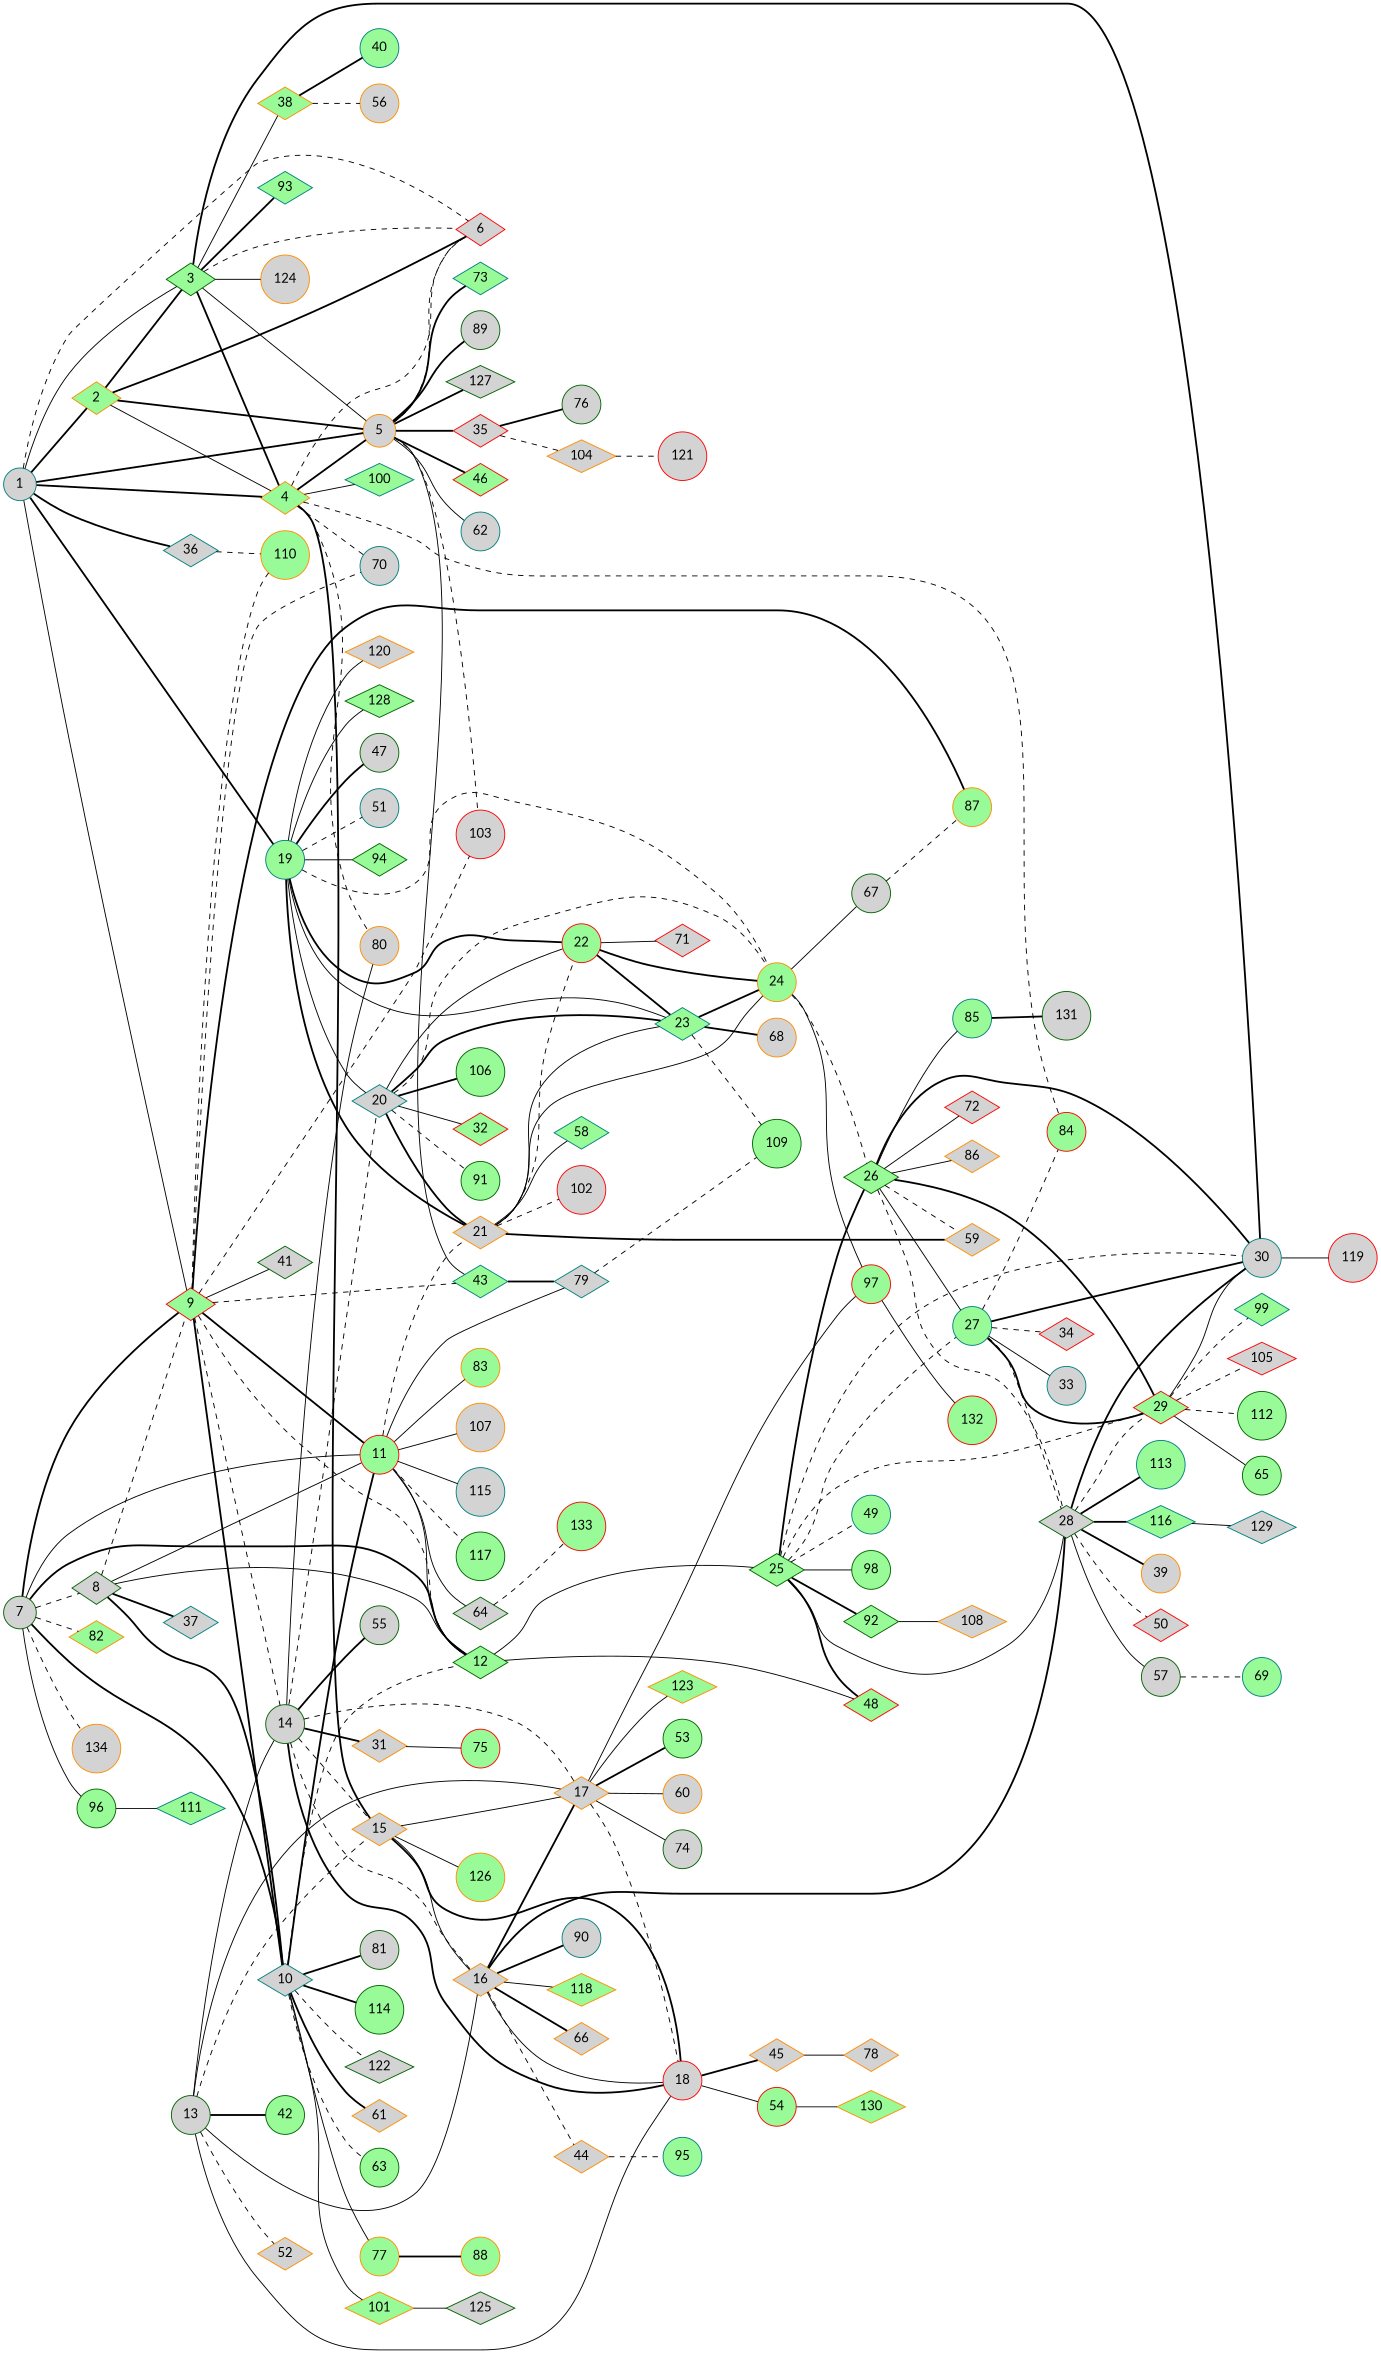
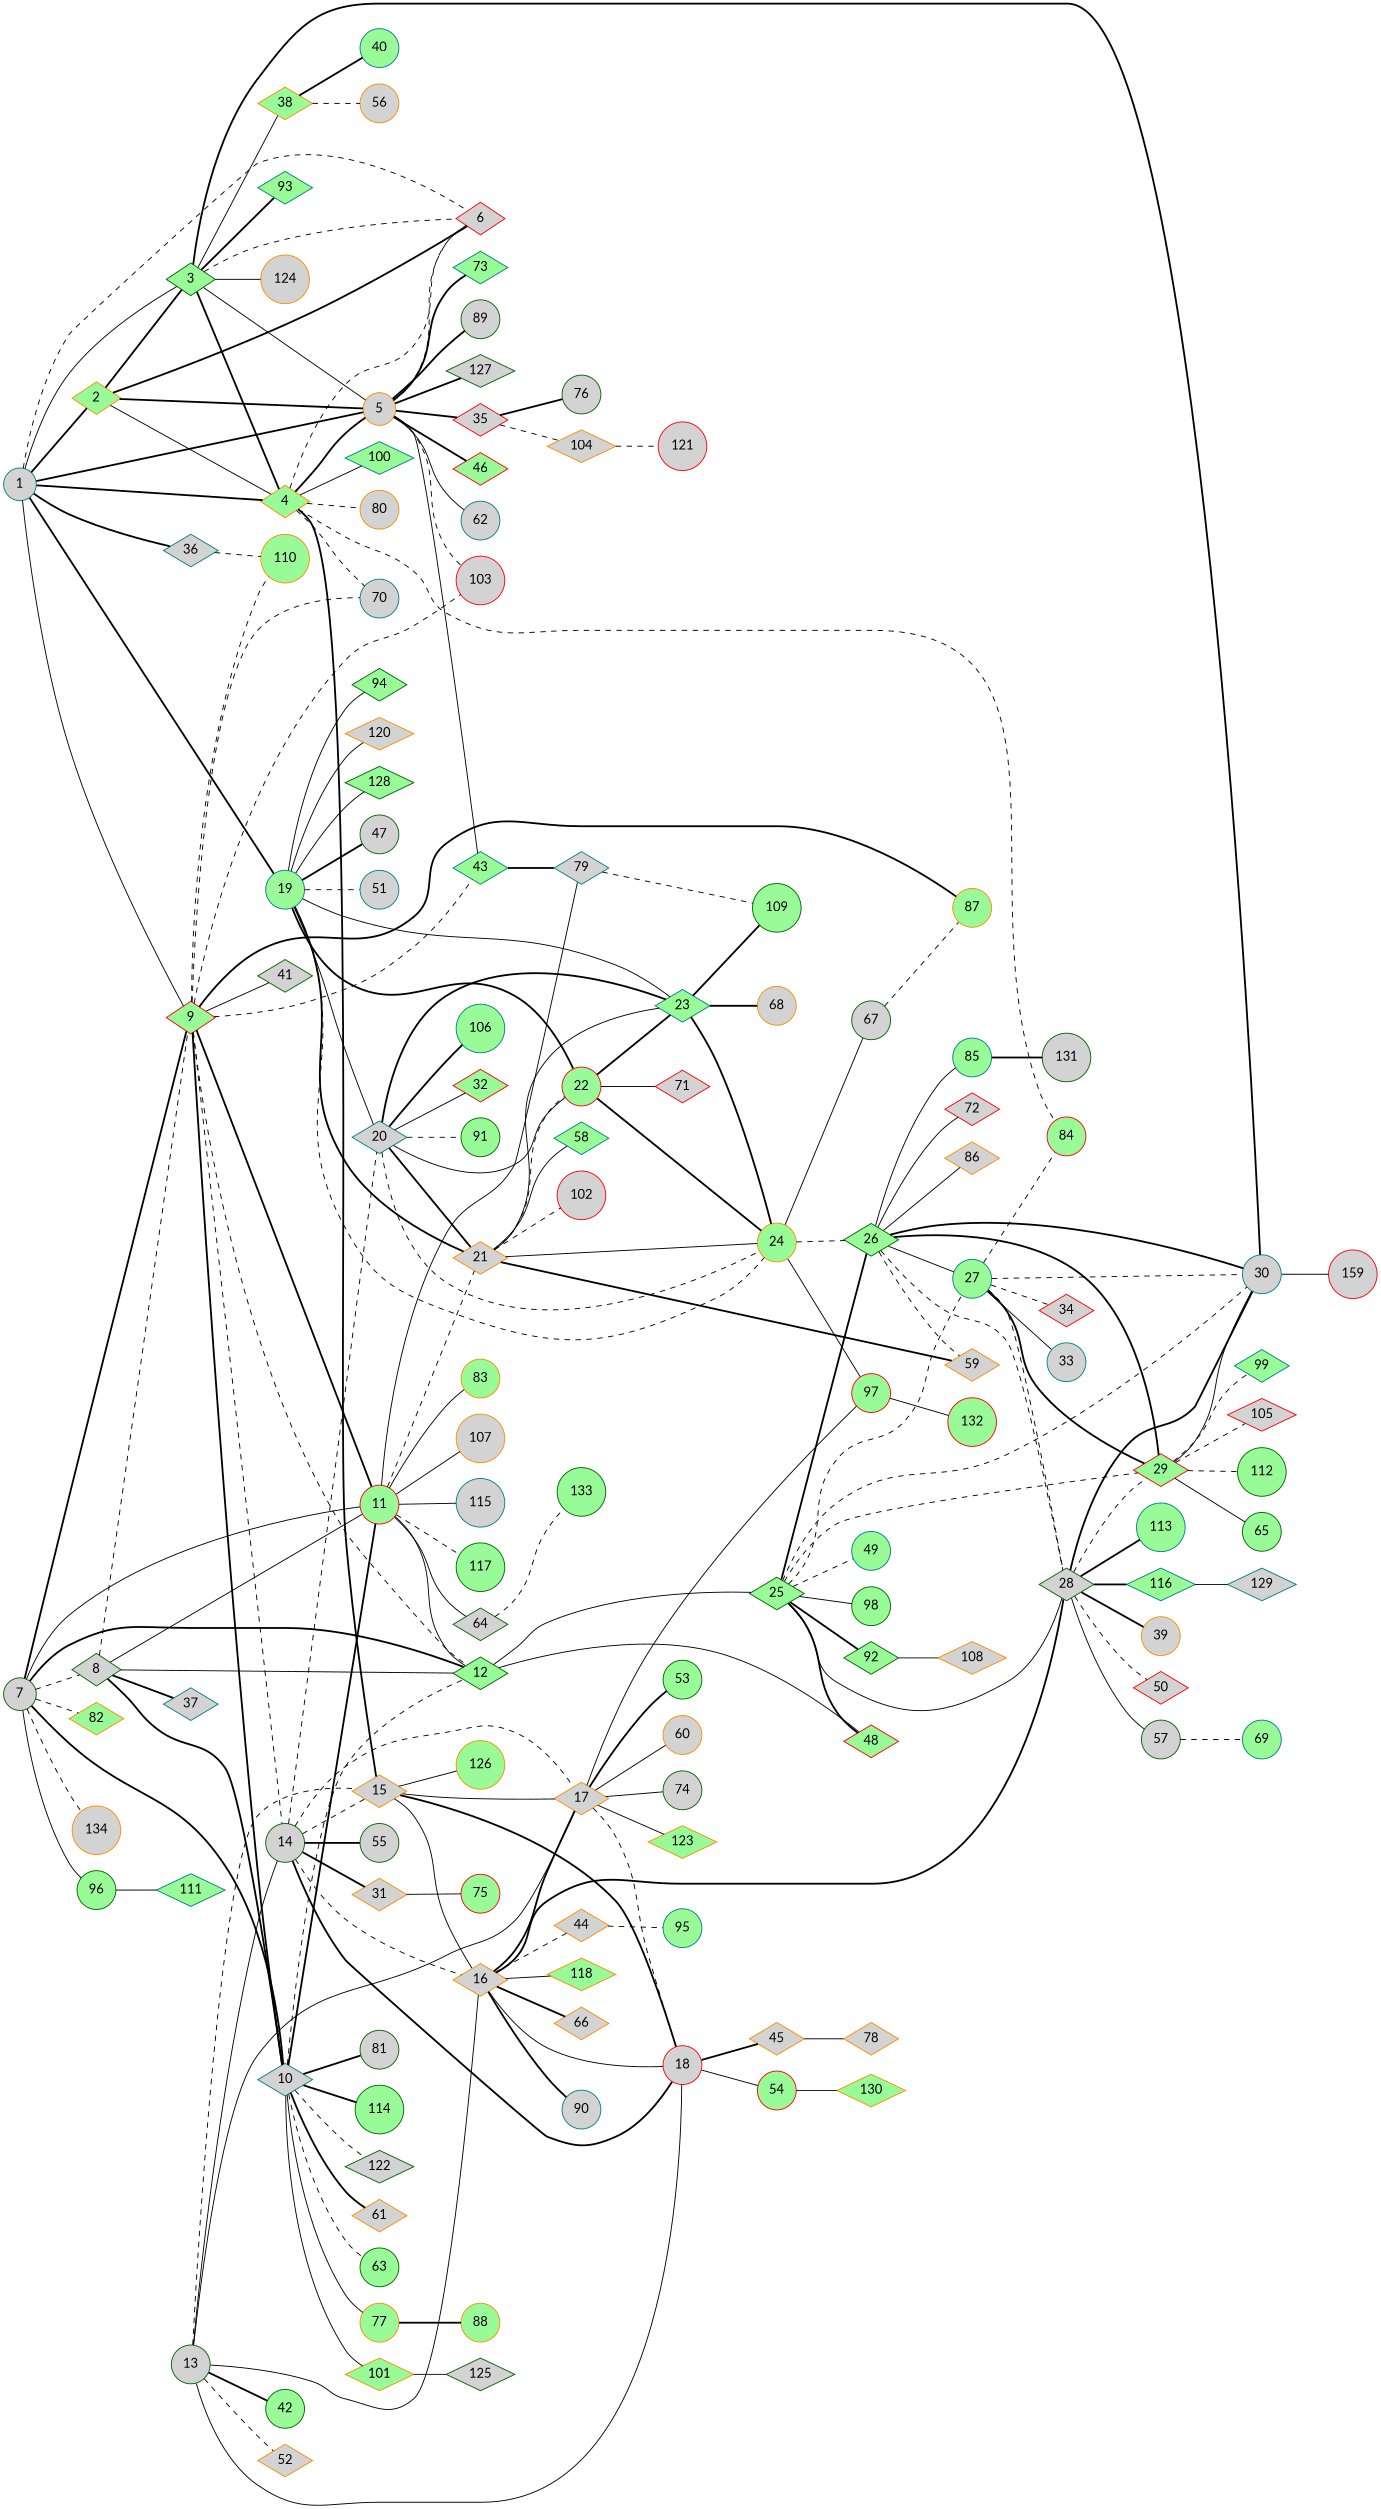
node "106": color darkgreen -> teal
edge "23" -- "109": style dashed -> bold
node "119": label "119" -> "159"
edge "30" -- "27": style bold -> dashed
edge "80" -- "14": removed
node "133": color red -> darkgreen
